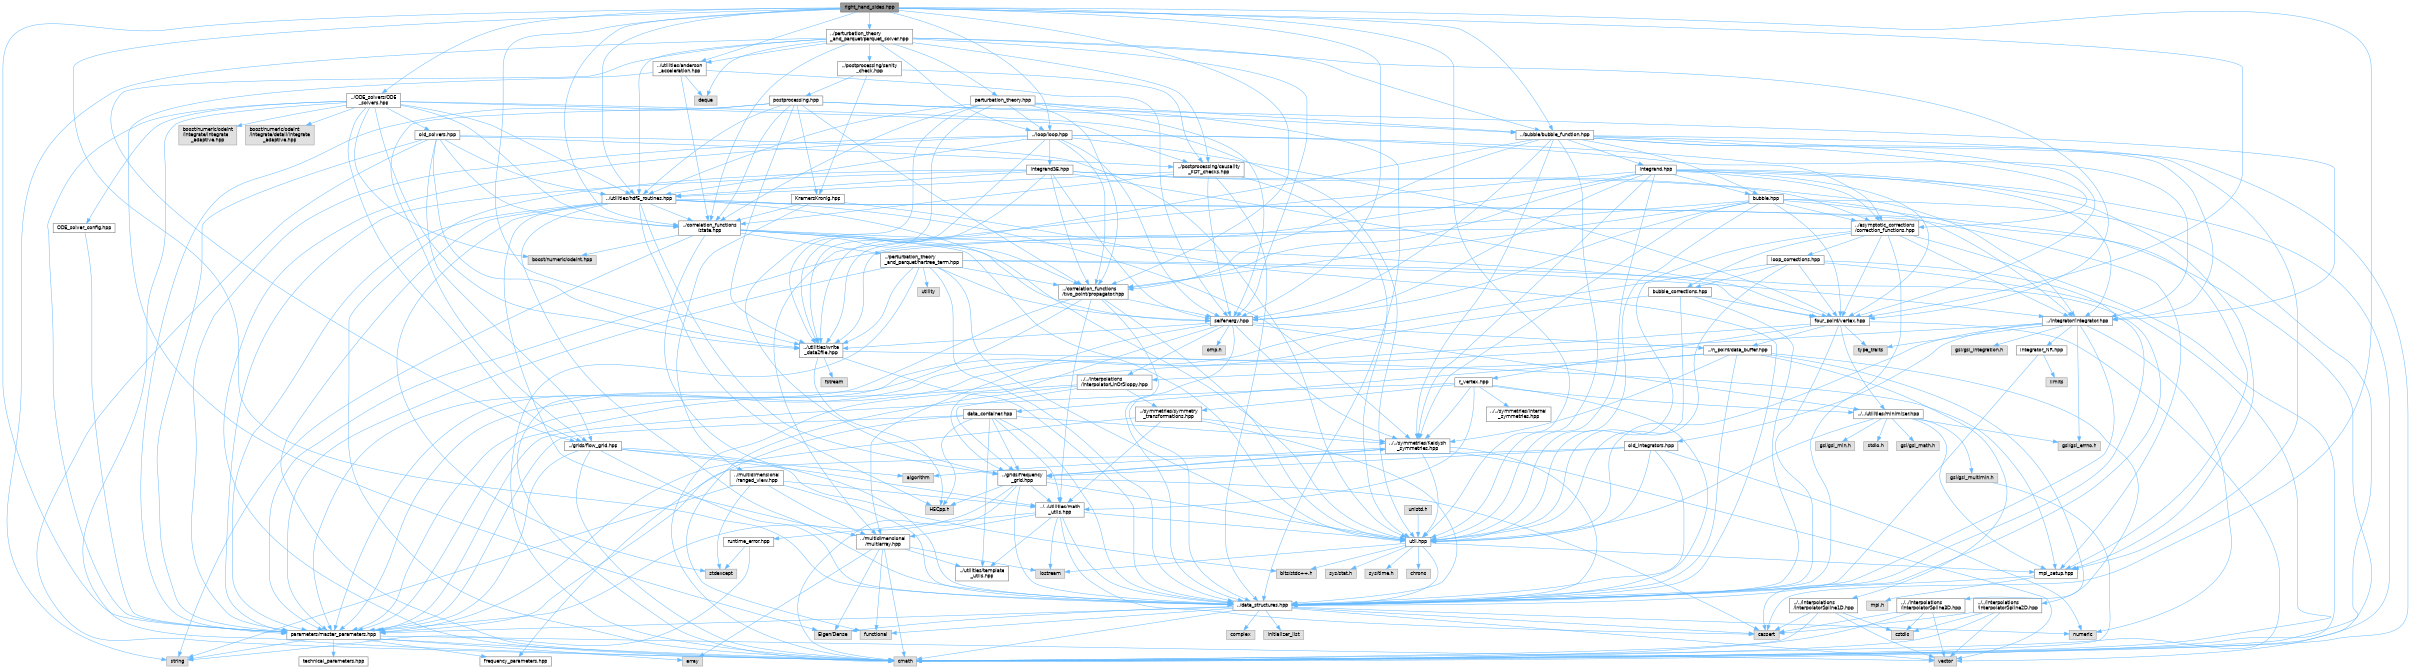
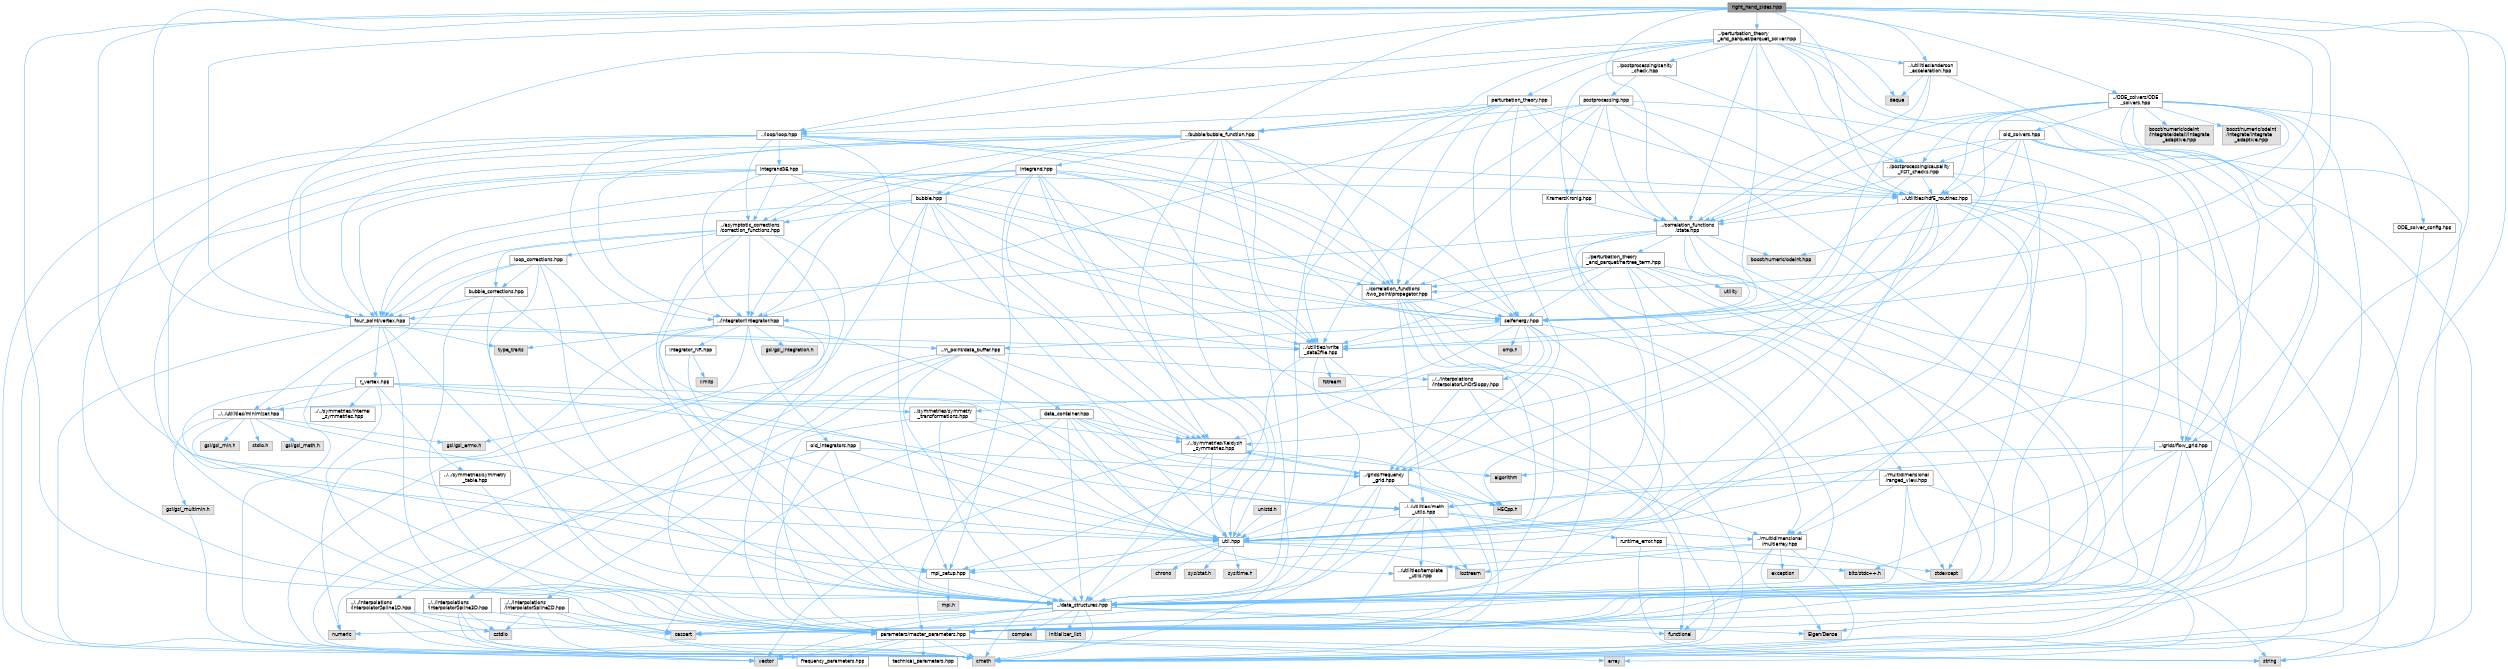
node "../../symmetries/symmetry _table.hpp": added
node "exception": added
